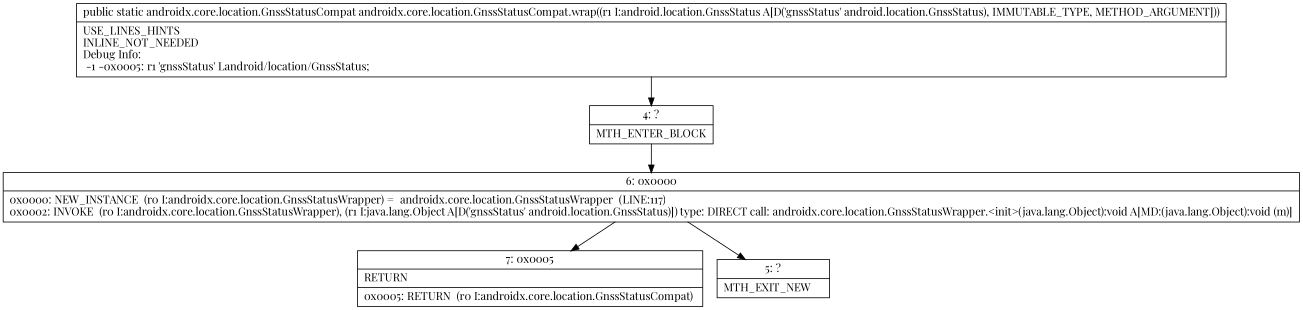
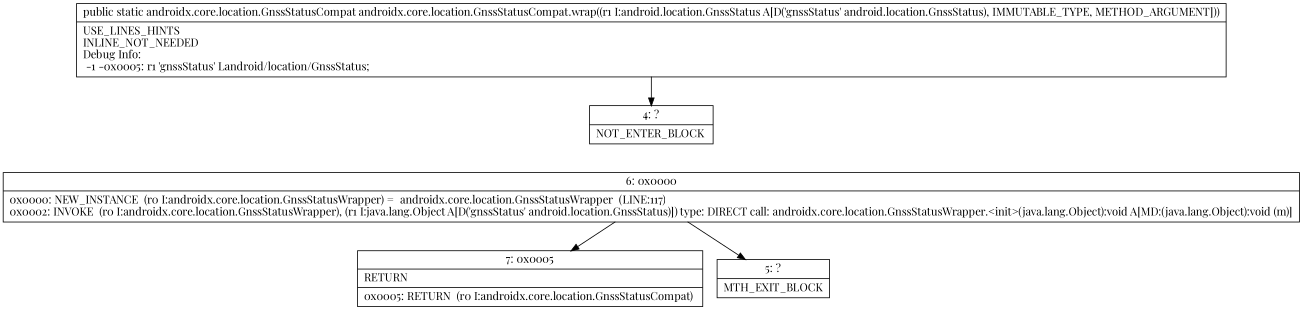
node "4: ?": text "MTH_ENTER_BLOCK" -> "NOT_ENTER_BLOCK"
edge "4: ?" -> "6: 0x0000": removed
node "5: ?": text "MTH_EXIT_NEW" -> "MTH_EXIT_BLOCK"
